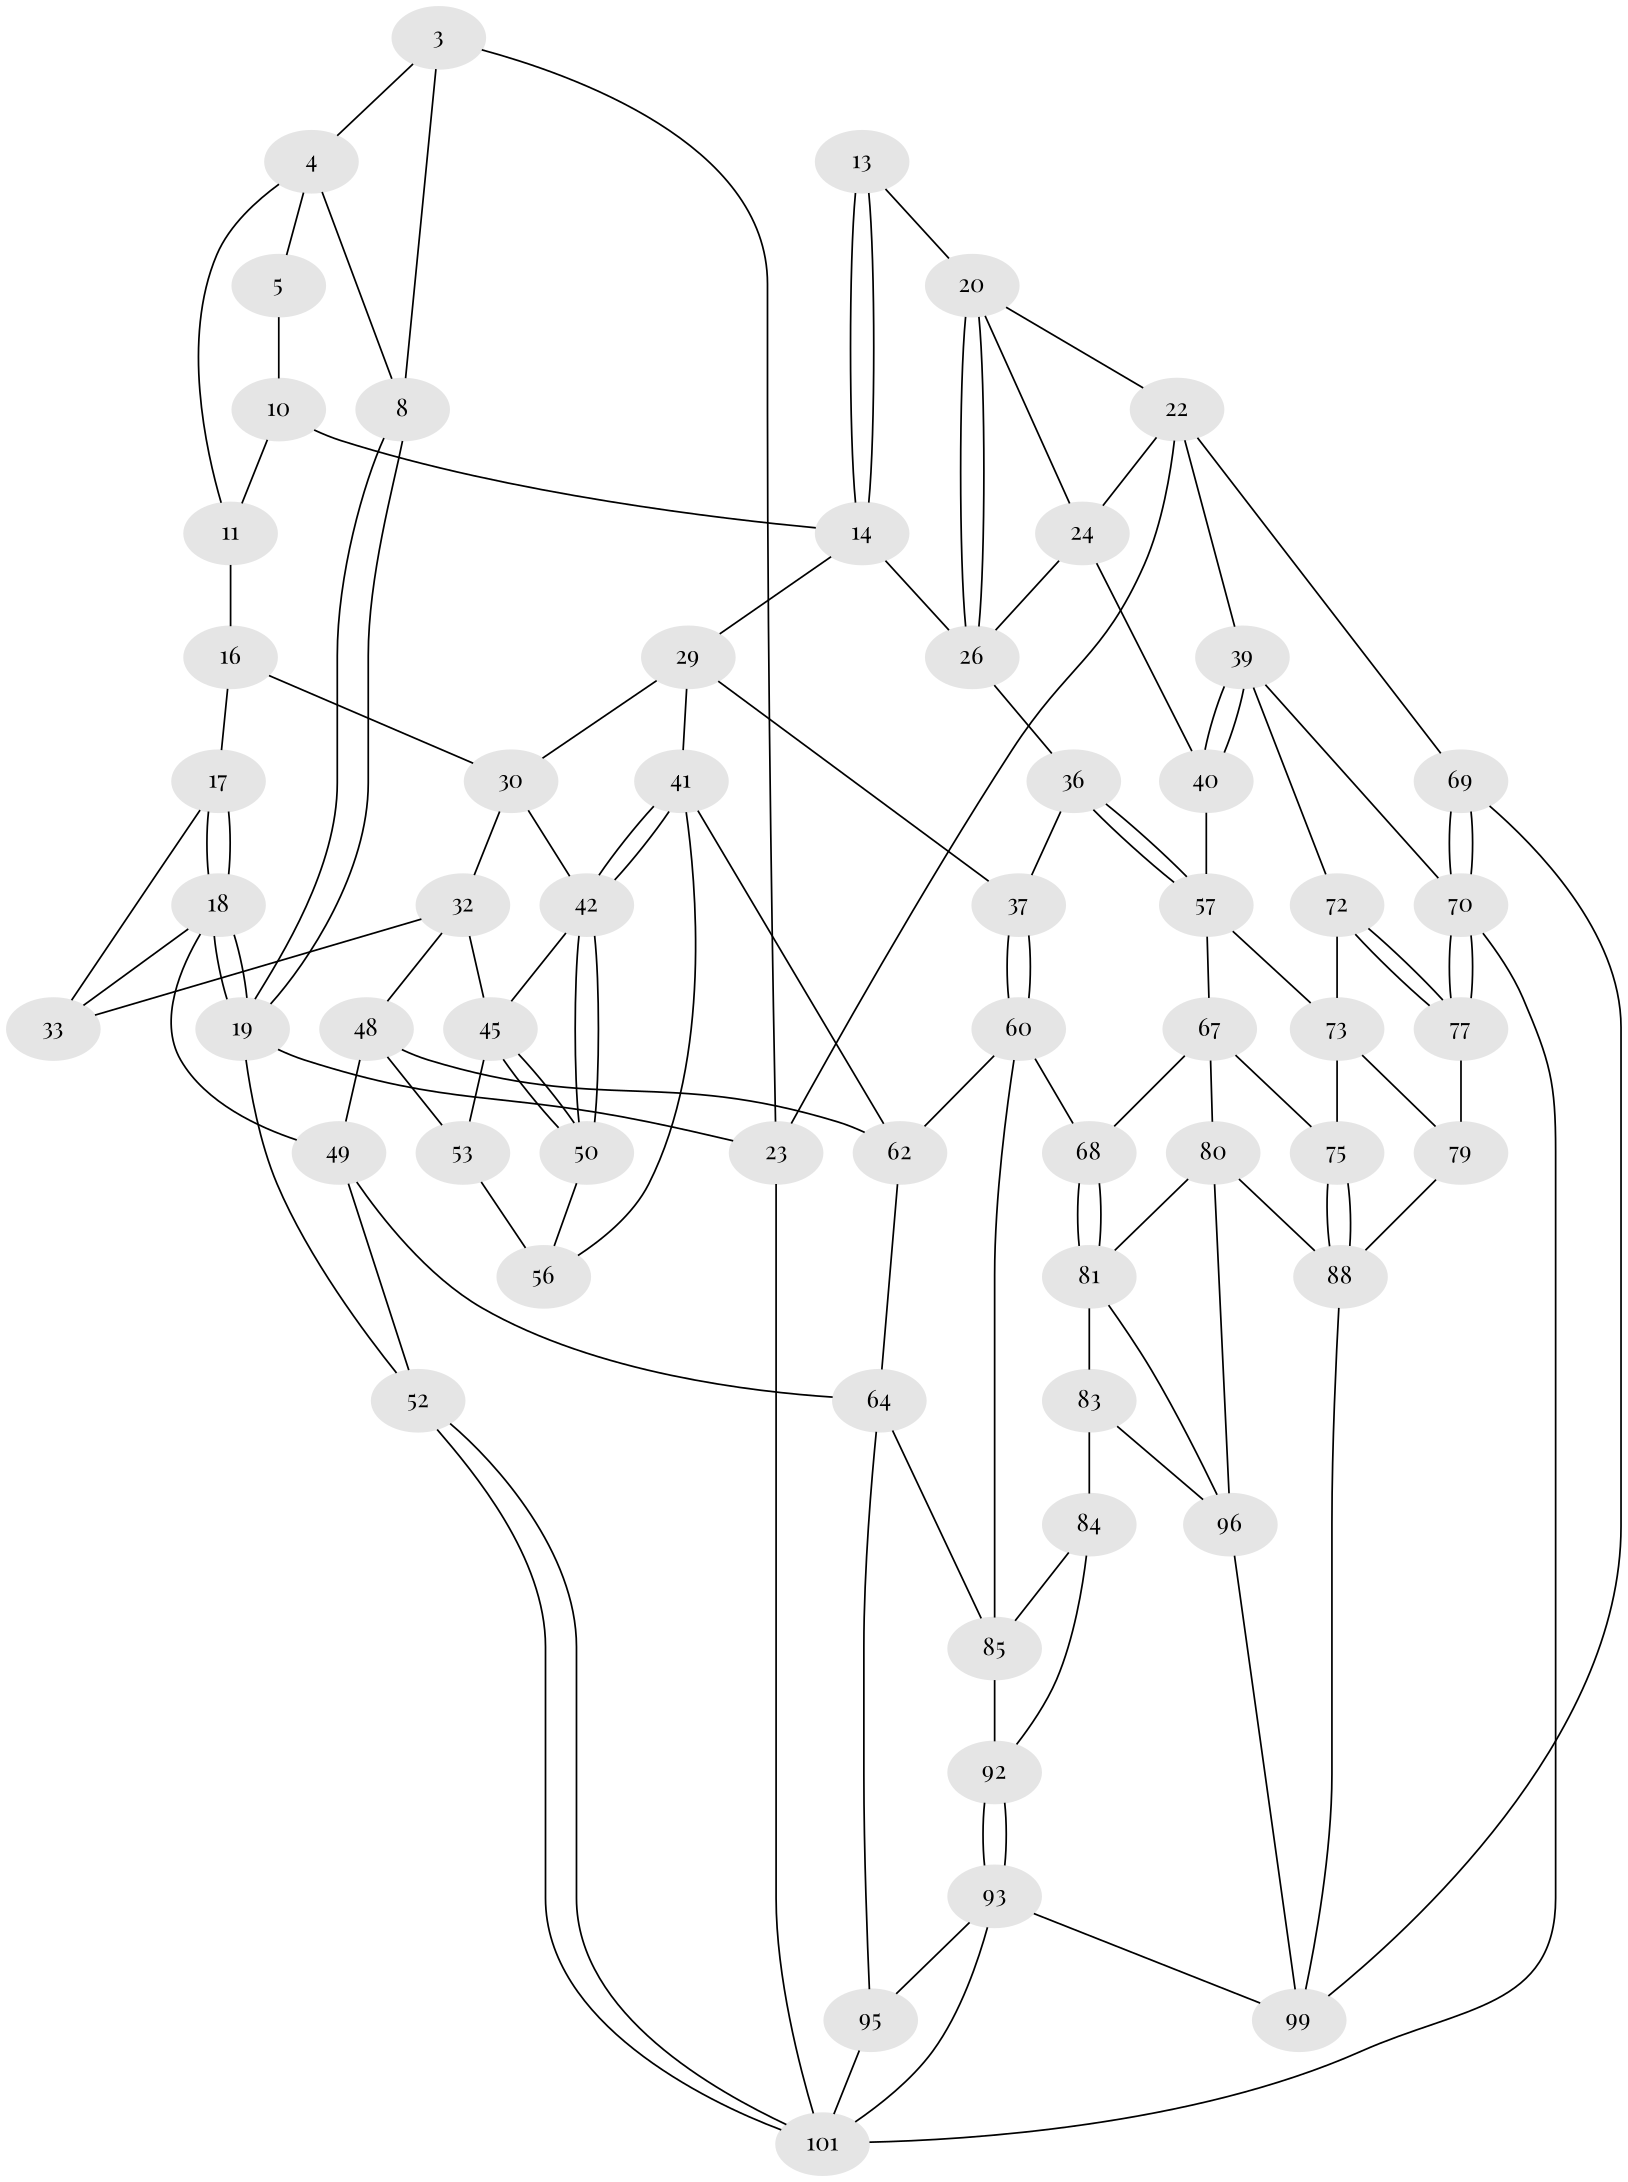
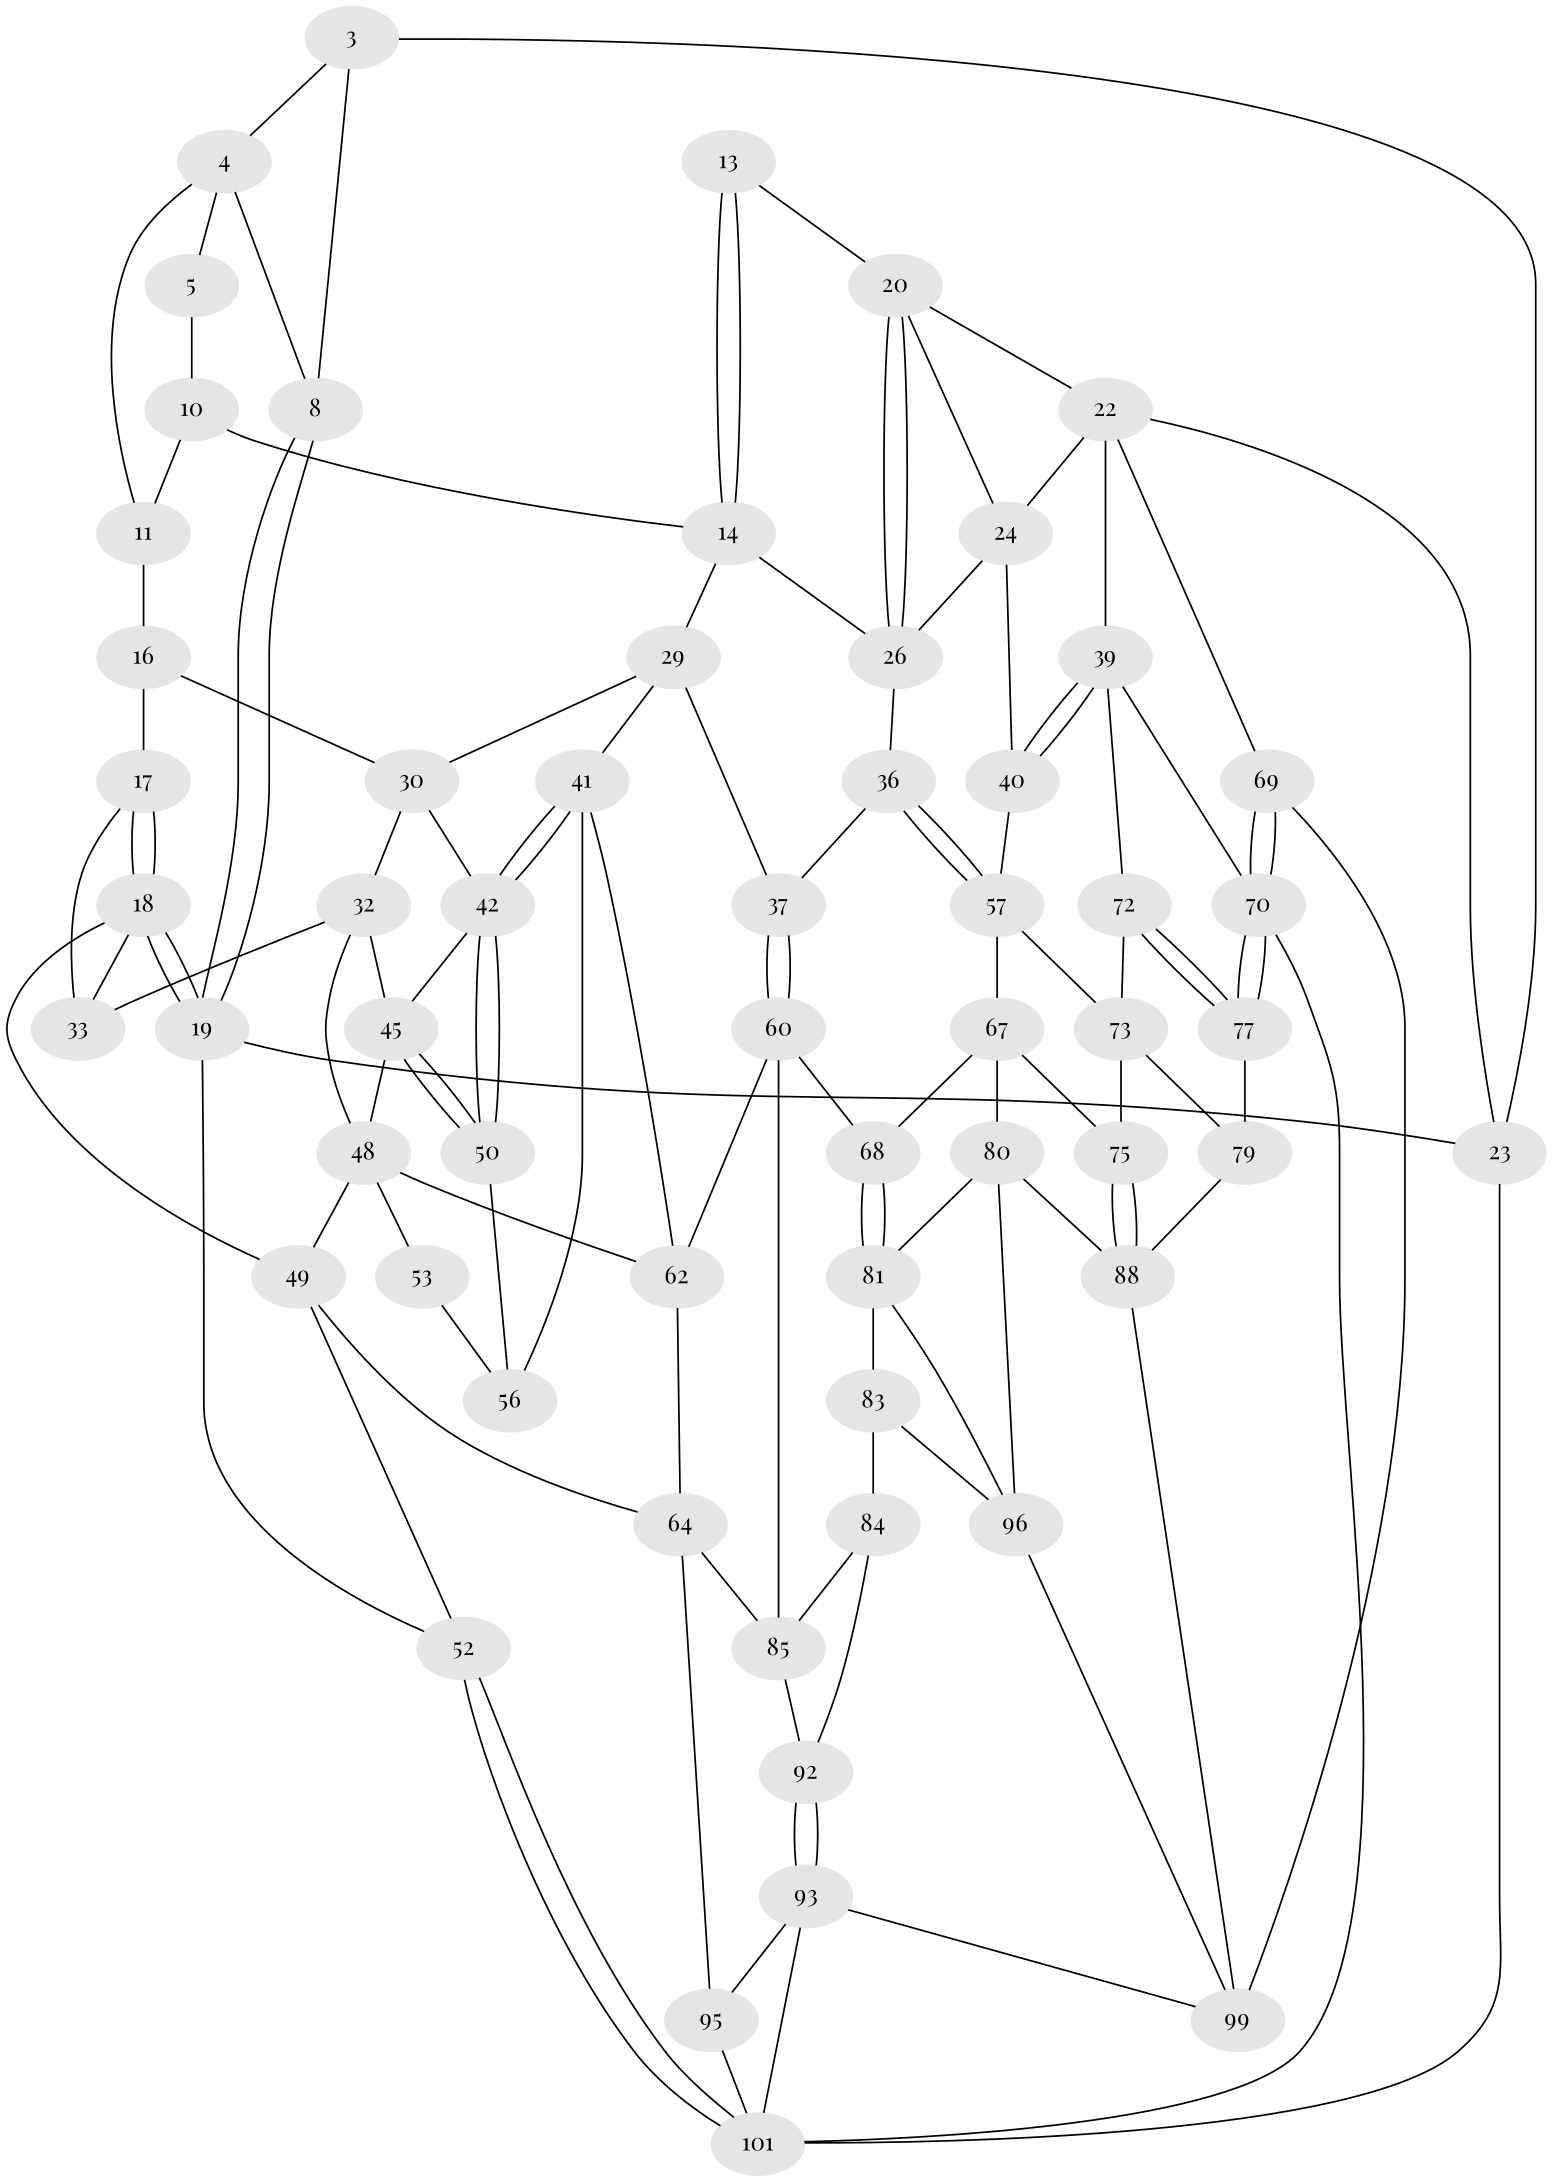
edge "45" -- "53": now "45" -- "48"
